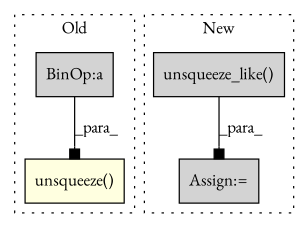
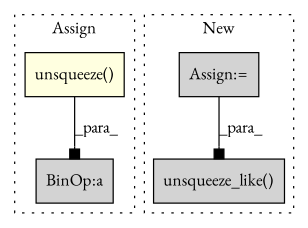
cluster "Old": label "Old" -> "Assign"
edge "BinOp:a" -> "unsqueeze()": reversed
edge "unsqueeze_like()" -> "Assign:=": reversed
